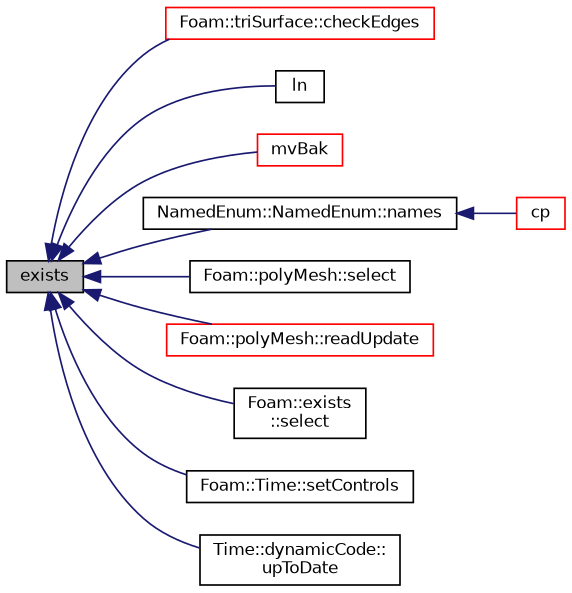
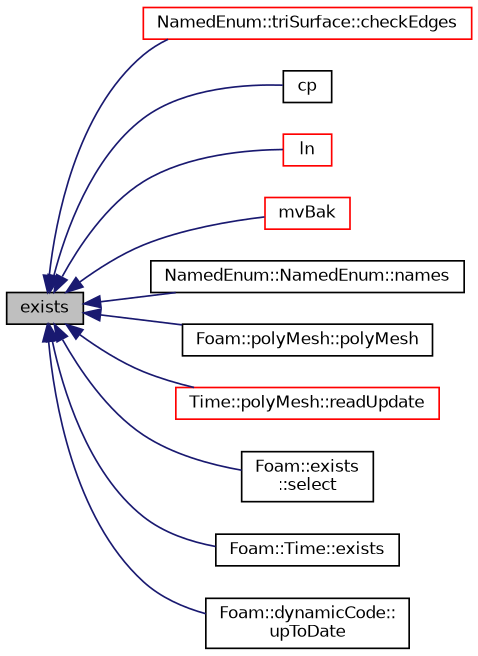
node "Foam::triSurface::checkEdges": label "Foam::triSurface::checkEdges" -> "NamedEnum::triSurface::checkEdges"
node "ln": color black -> red
edge "cp" -> "NamedEnum::NamedEnum::names": now "cp" -> "exists"
node "cp": color red -> black
node "Foam::polyMesh::select": label "Foam::polyMesh::select" -> "Foam::polyMesh::polyMesh"
node "Foam::polyMesh::readUpdate": label "Foam::polyMesh::readUpdate" -> "Time::polyMesh::readUpdate"
node "Foam::Time::setControls": label "Foam::Time::setControls" -> "Foam::Time::exists"
node "Time::dynamicCode:: upToDate": label "Time::dynamicCode:: upToDate" -> "Foam::dynamicCode:: upToDate"
